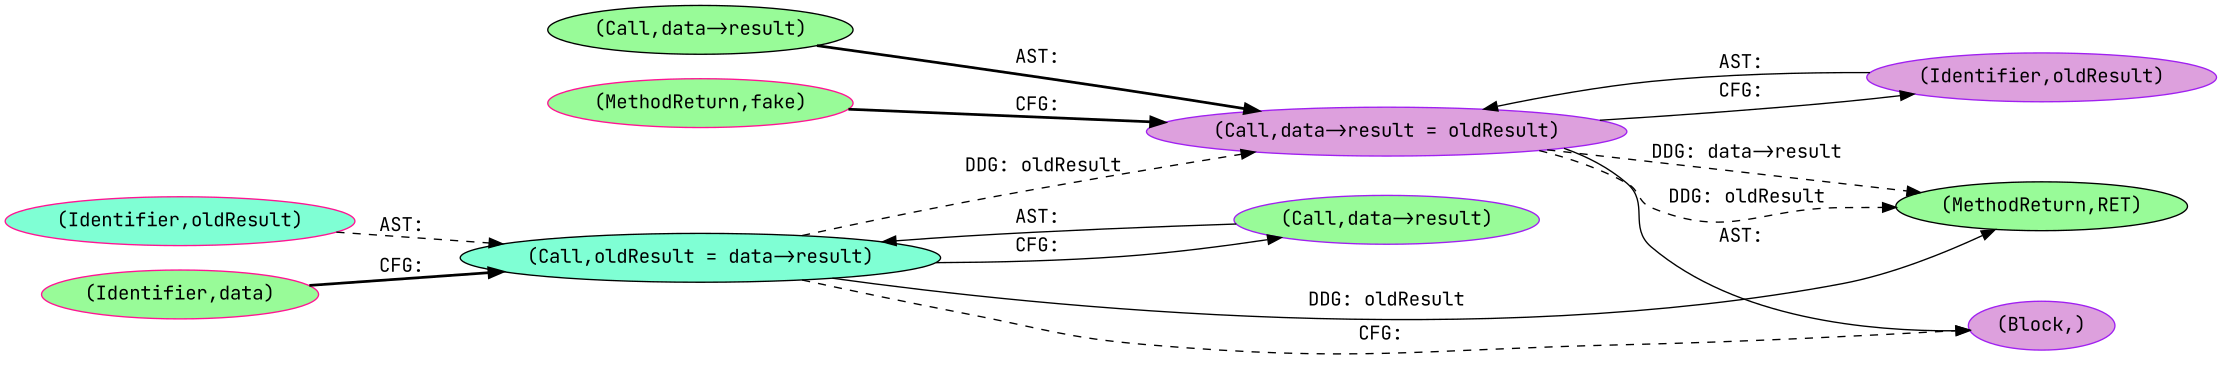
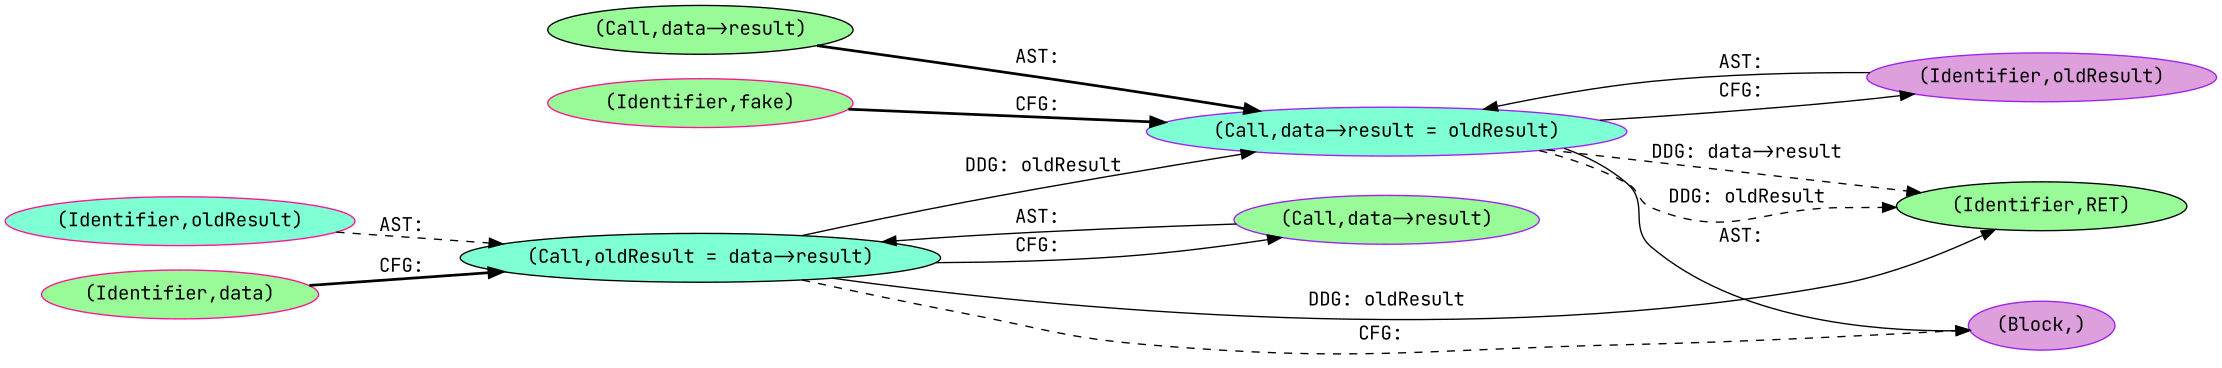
node "(MethodReturn,fake)": label "(MethodReturn,fake)" -> "(Identifier,fake)"
node "(Call,data->result = oldResult)": fillcolor plum -> aquamarine
edge "(Call,oldResult = data->result)" -> "(Call,data->result = oldResult)": style dashed -> solid
node "(MethodReturn,RET)": label "(MethodReturn,RET)" -> "(Identifier,RET)"
